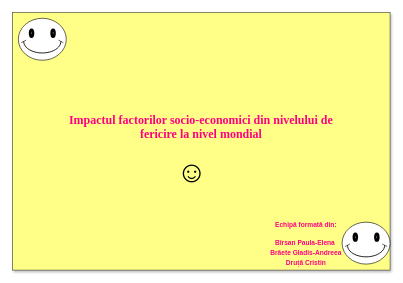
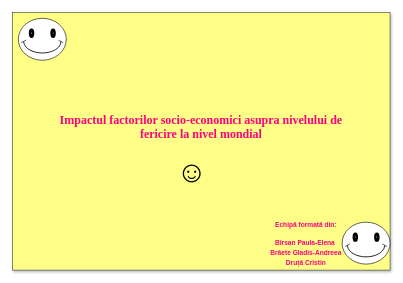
node "Impactul factorilor socio-economici din nivelului de fericire la nivel mondial": label "Impactul factorilor socio-economici din nivelului de fericire la nivel mondial" -> "Impactul factorilor socio-economici asupra nivelului de fericire la nivel mondial"
